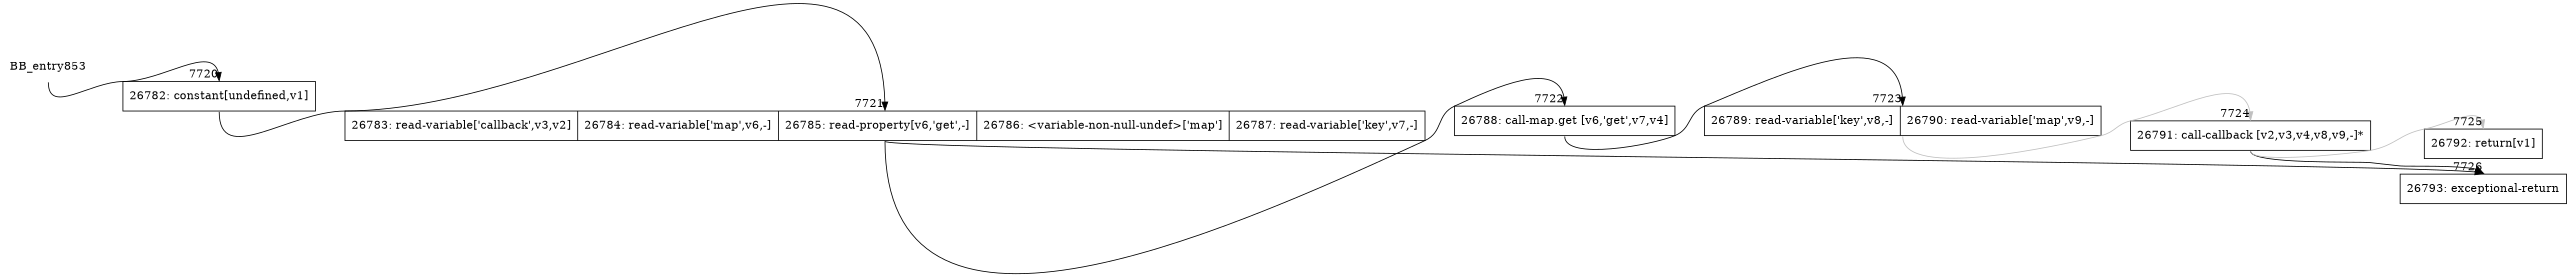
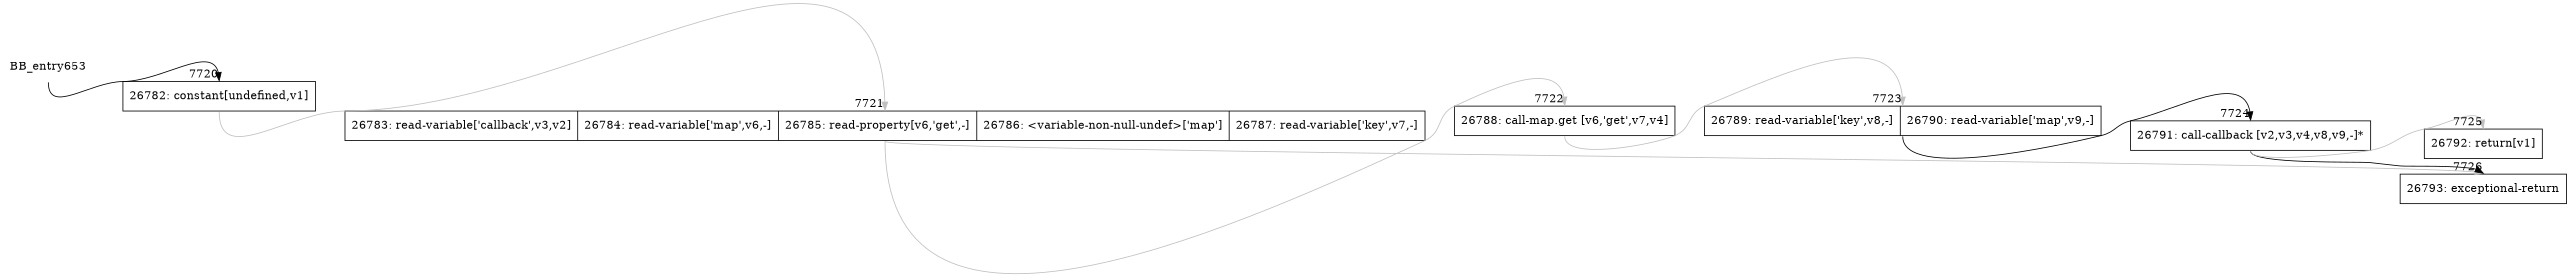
edge "26782: constant[undefined,v1]" -> "26783: read-variable['callback',v3,v2]": color black -> gray
node "BB_entry853": label "BB_entry853" -> "BB_entry653"
edge "26788: call-map.get [v6,'get',v7,v4]" -> "26789: read-variable['key',v8,-]": color black -> gray
edge "26789: read-variable['key',v8,-]" -> "26791: call-callback [v2,v3,v4,v8,v9,-]*": color gray -> black
edge "26783: read-variable['callback',v3,v2]" -> "26793: exceptional-return": color black -> gray
edge "26783: read-variable['callback',v3,v2]" -> "26788: call-map.get [v6,'get',v7,v4]": color black -> gray
